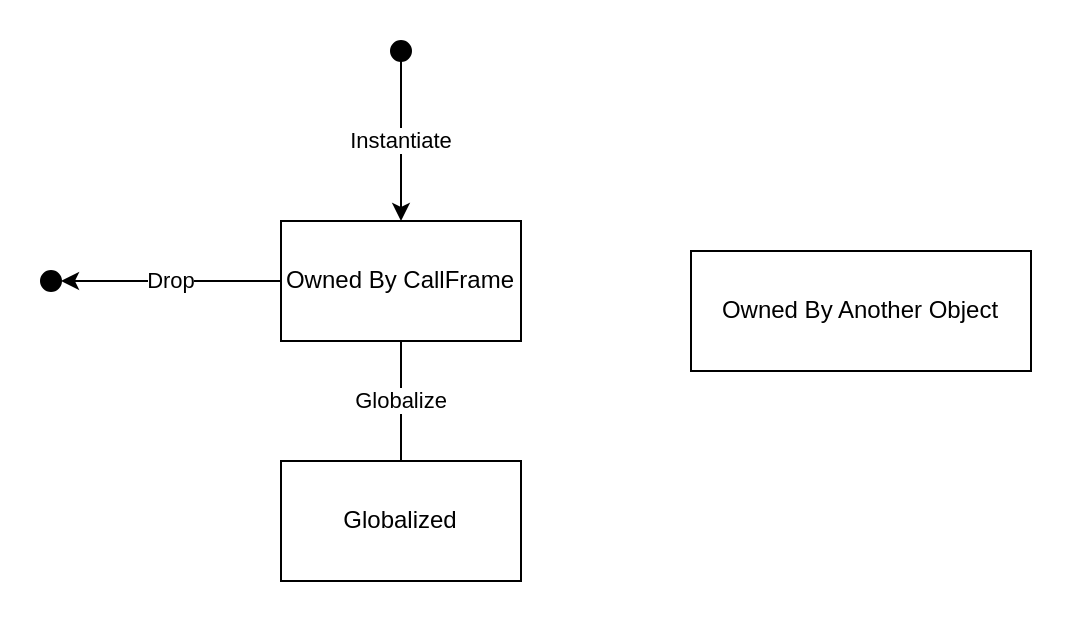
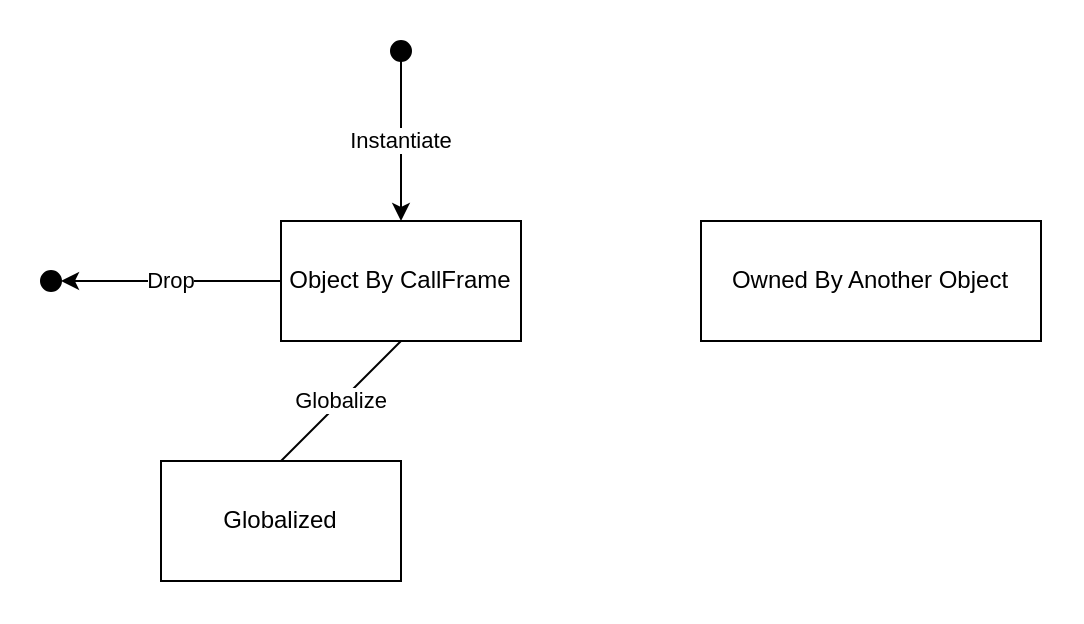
node "Owned By CallFrame": label "Owned By CallFrame" -> "Object By CallFrame"
node "Owned By Another Object": moved (861, 311) -> (871, 281)
node "Globalized": moved (401, 521) -> (281, 521)
